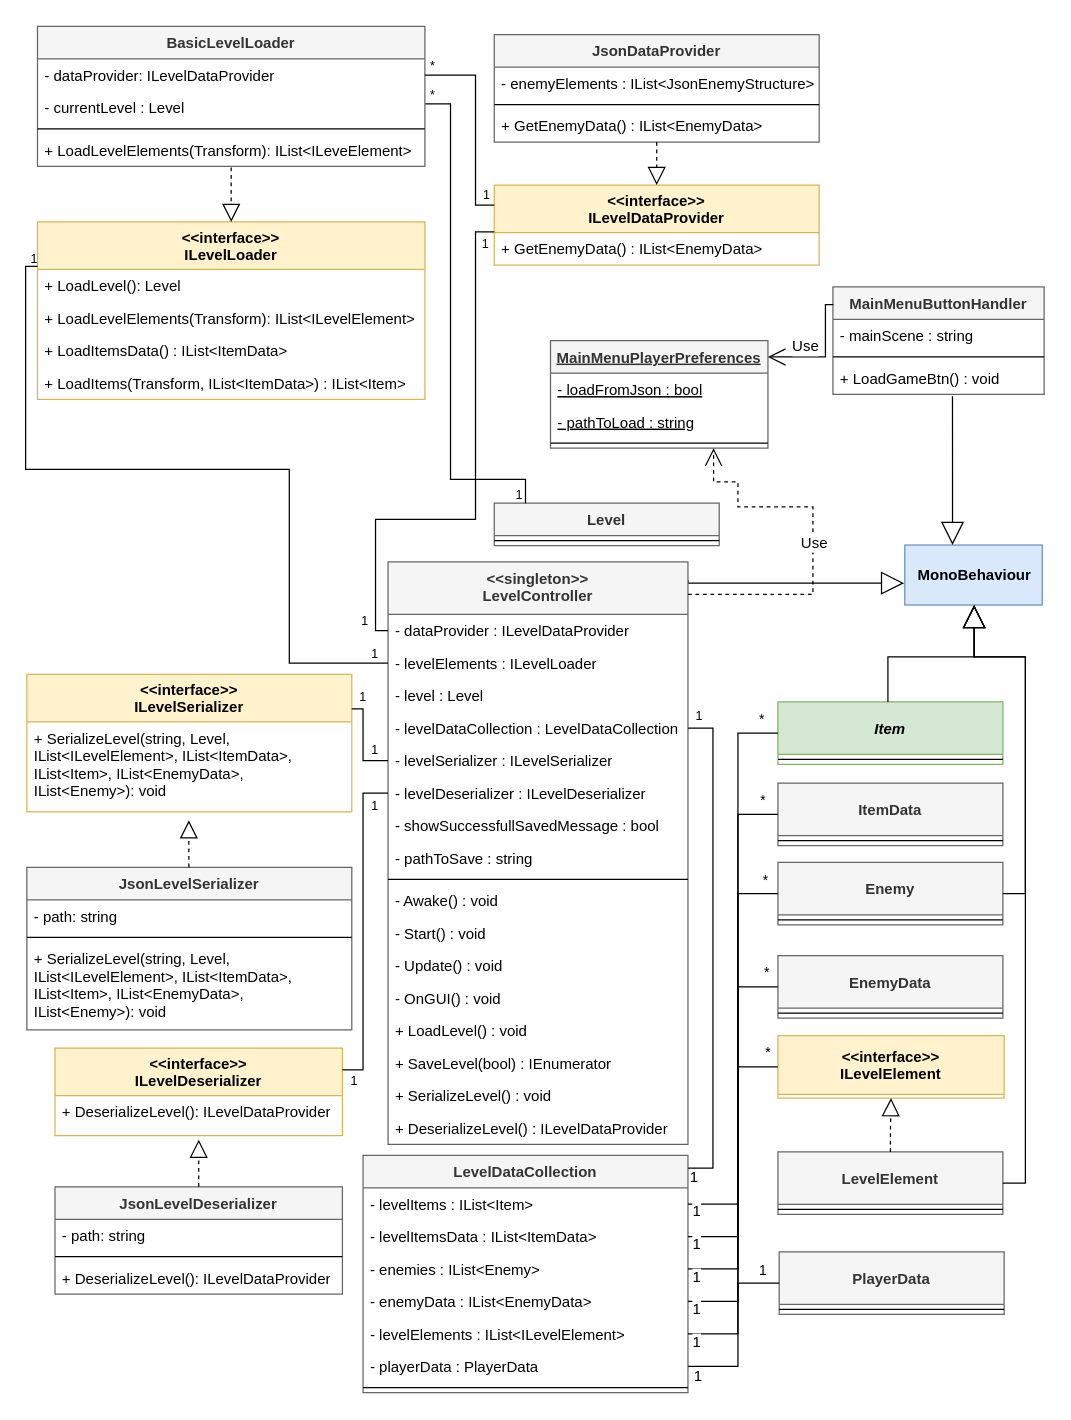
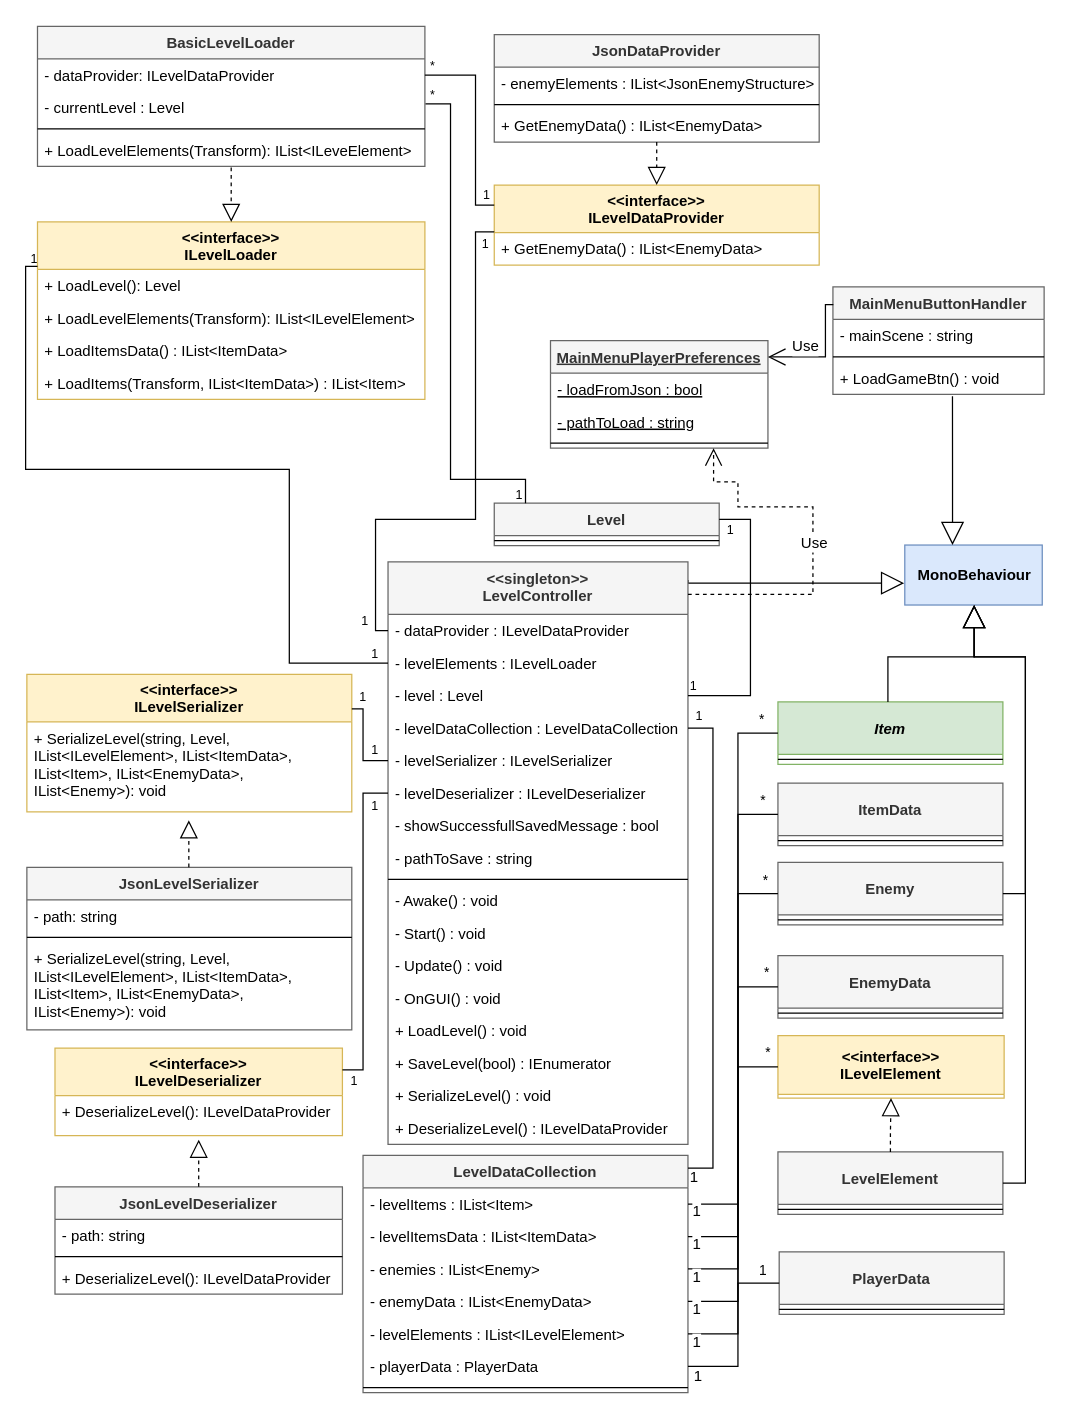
edge "Level" -- "- level : Level": added, labels "1", "1"
